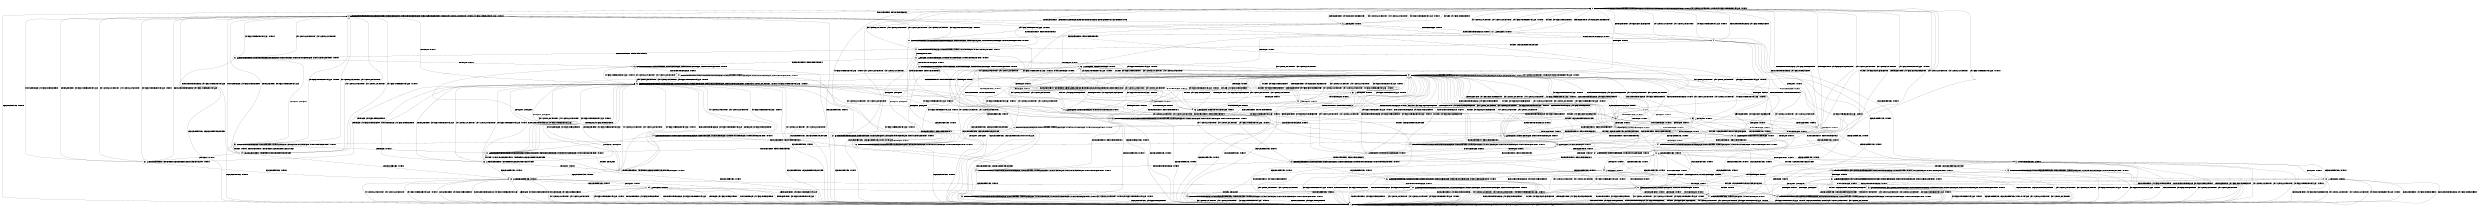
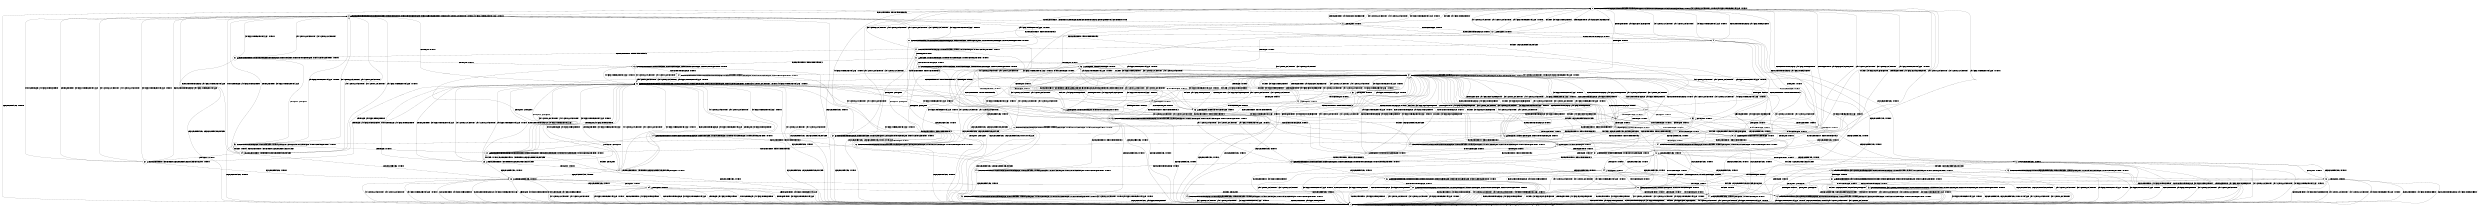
edge "s54" -> "s1": label "CHANGE_INTERNAL_SPEC / TIMEOUT" -> "CHANGE_CIPHER_SPEC / TIMEOUT"
edge "s41" -> "s43": removed, label "CHANGE_CIPHER_SPEC / TIMEOUT"
edge "s32" -> "s34": label "CERTIFICATE / APPLICATION" -> "APPLICATION / APPLICATION"
